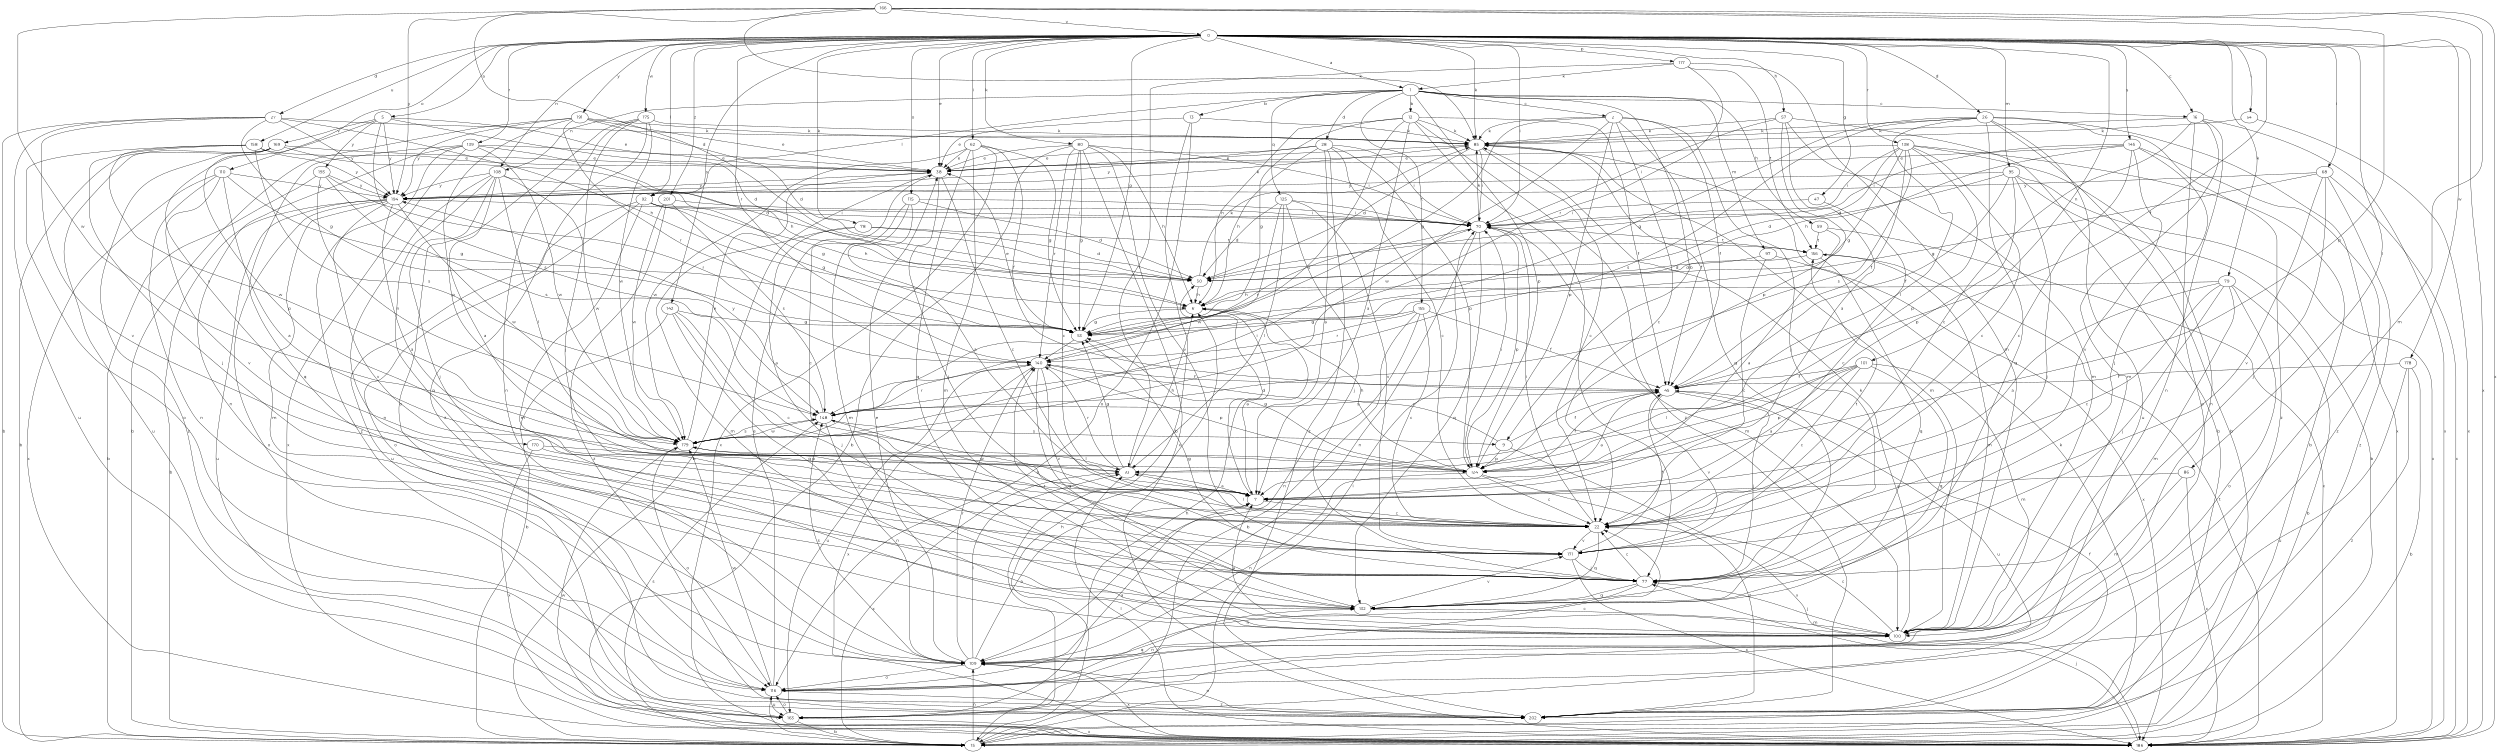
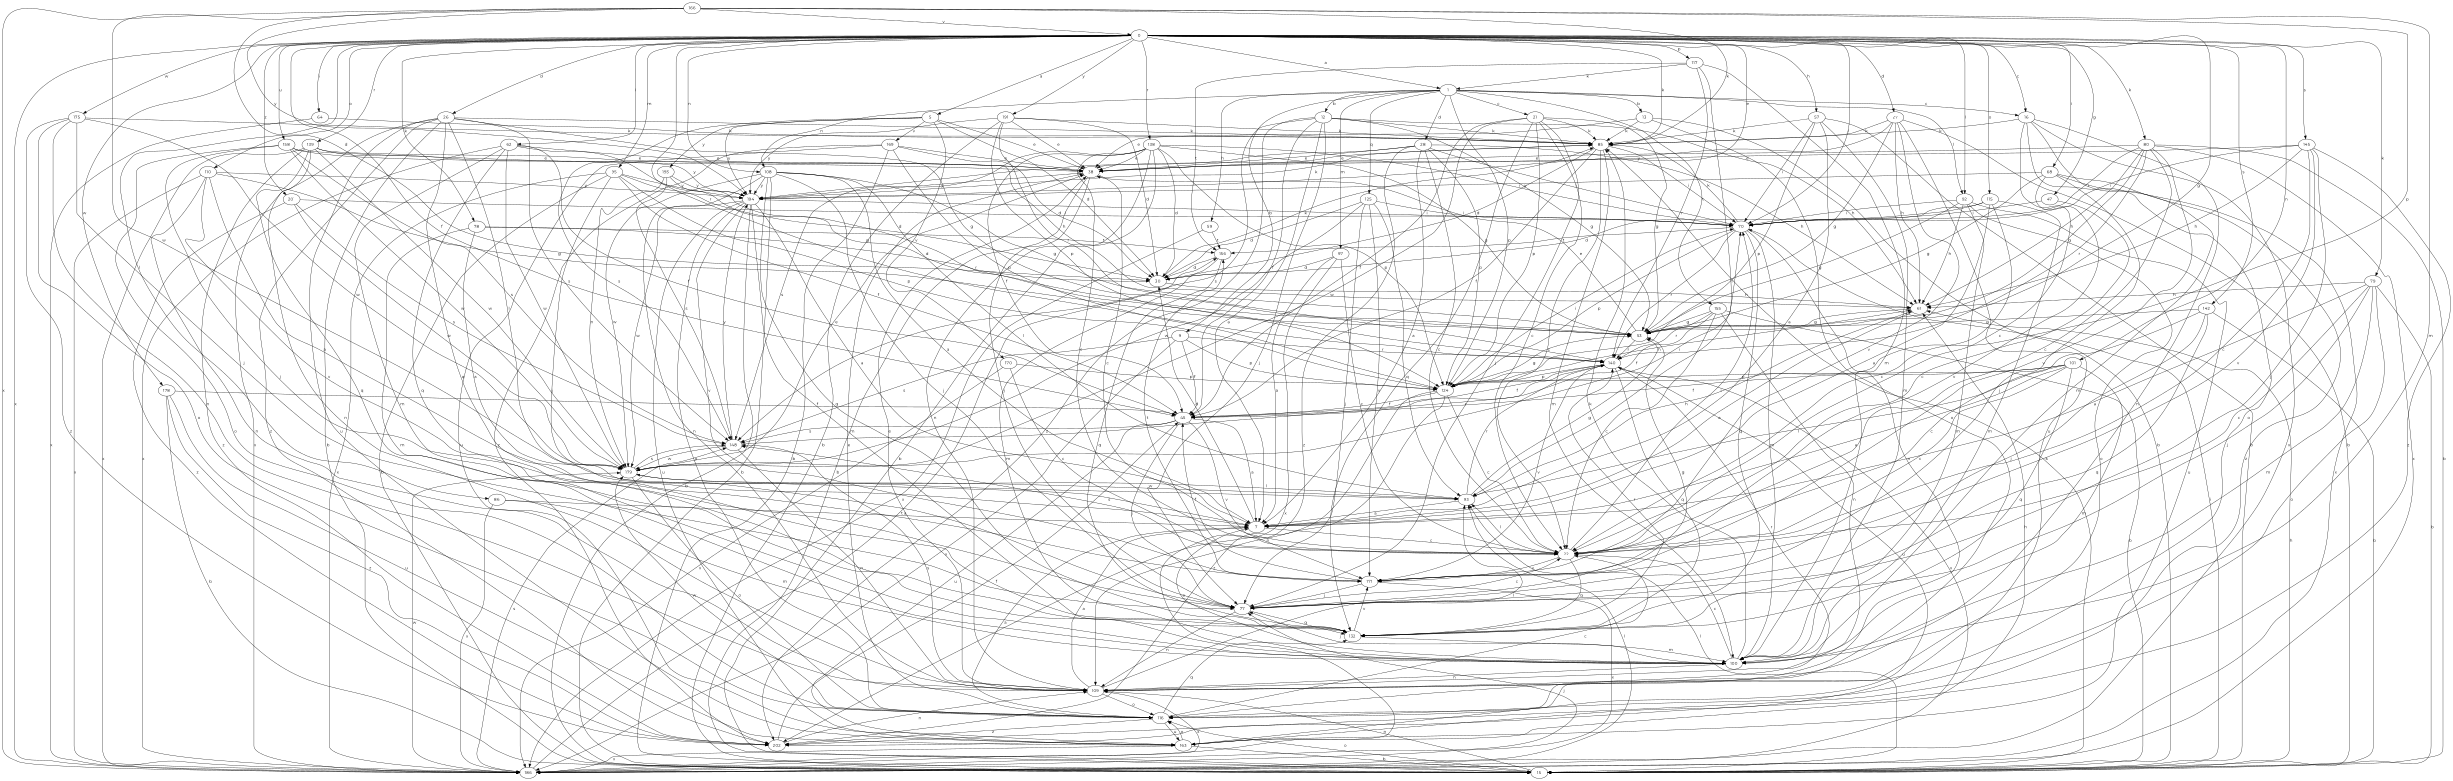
edge "148" -> "9": reversed
edge "59" -> "7": now "97" -> "7"
edge "15" -> "93": label "x" -> "l"
edge "193" -> "15": now "108" -> "15"
